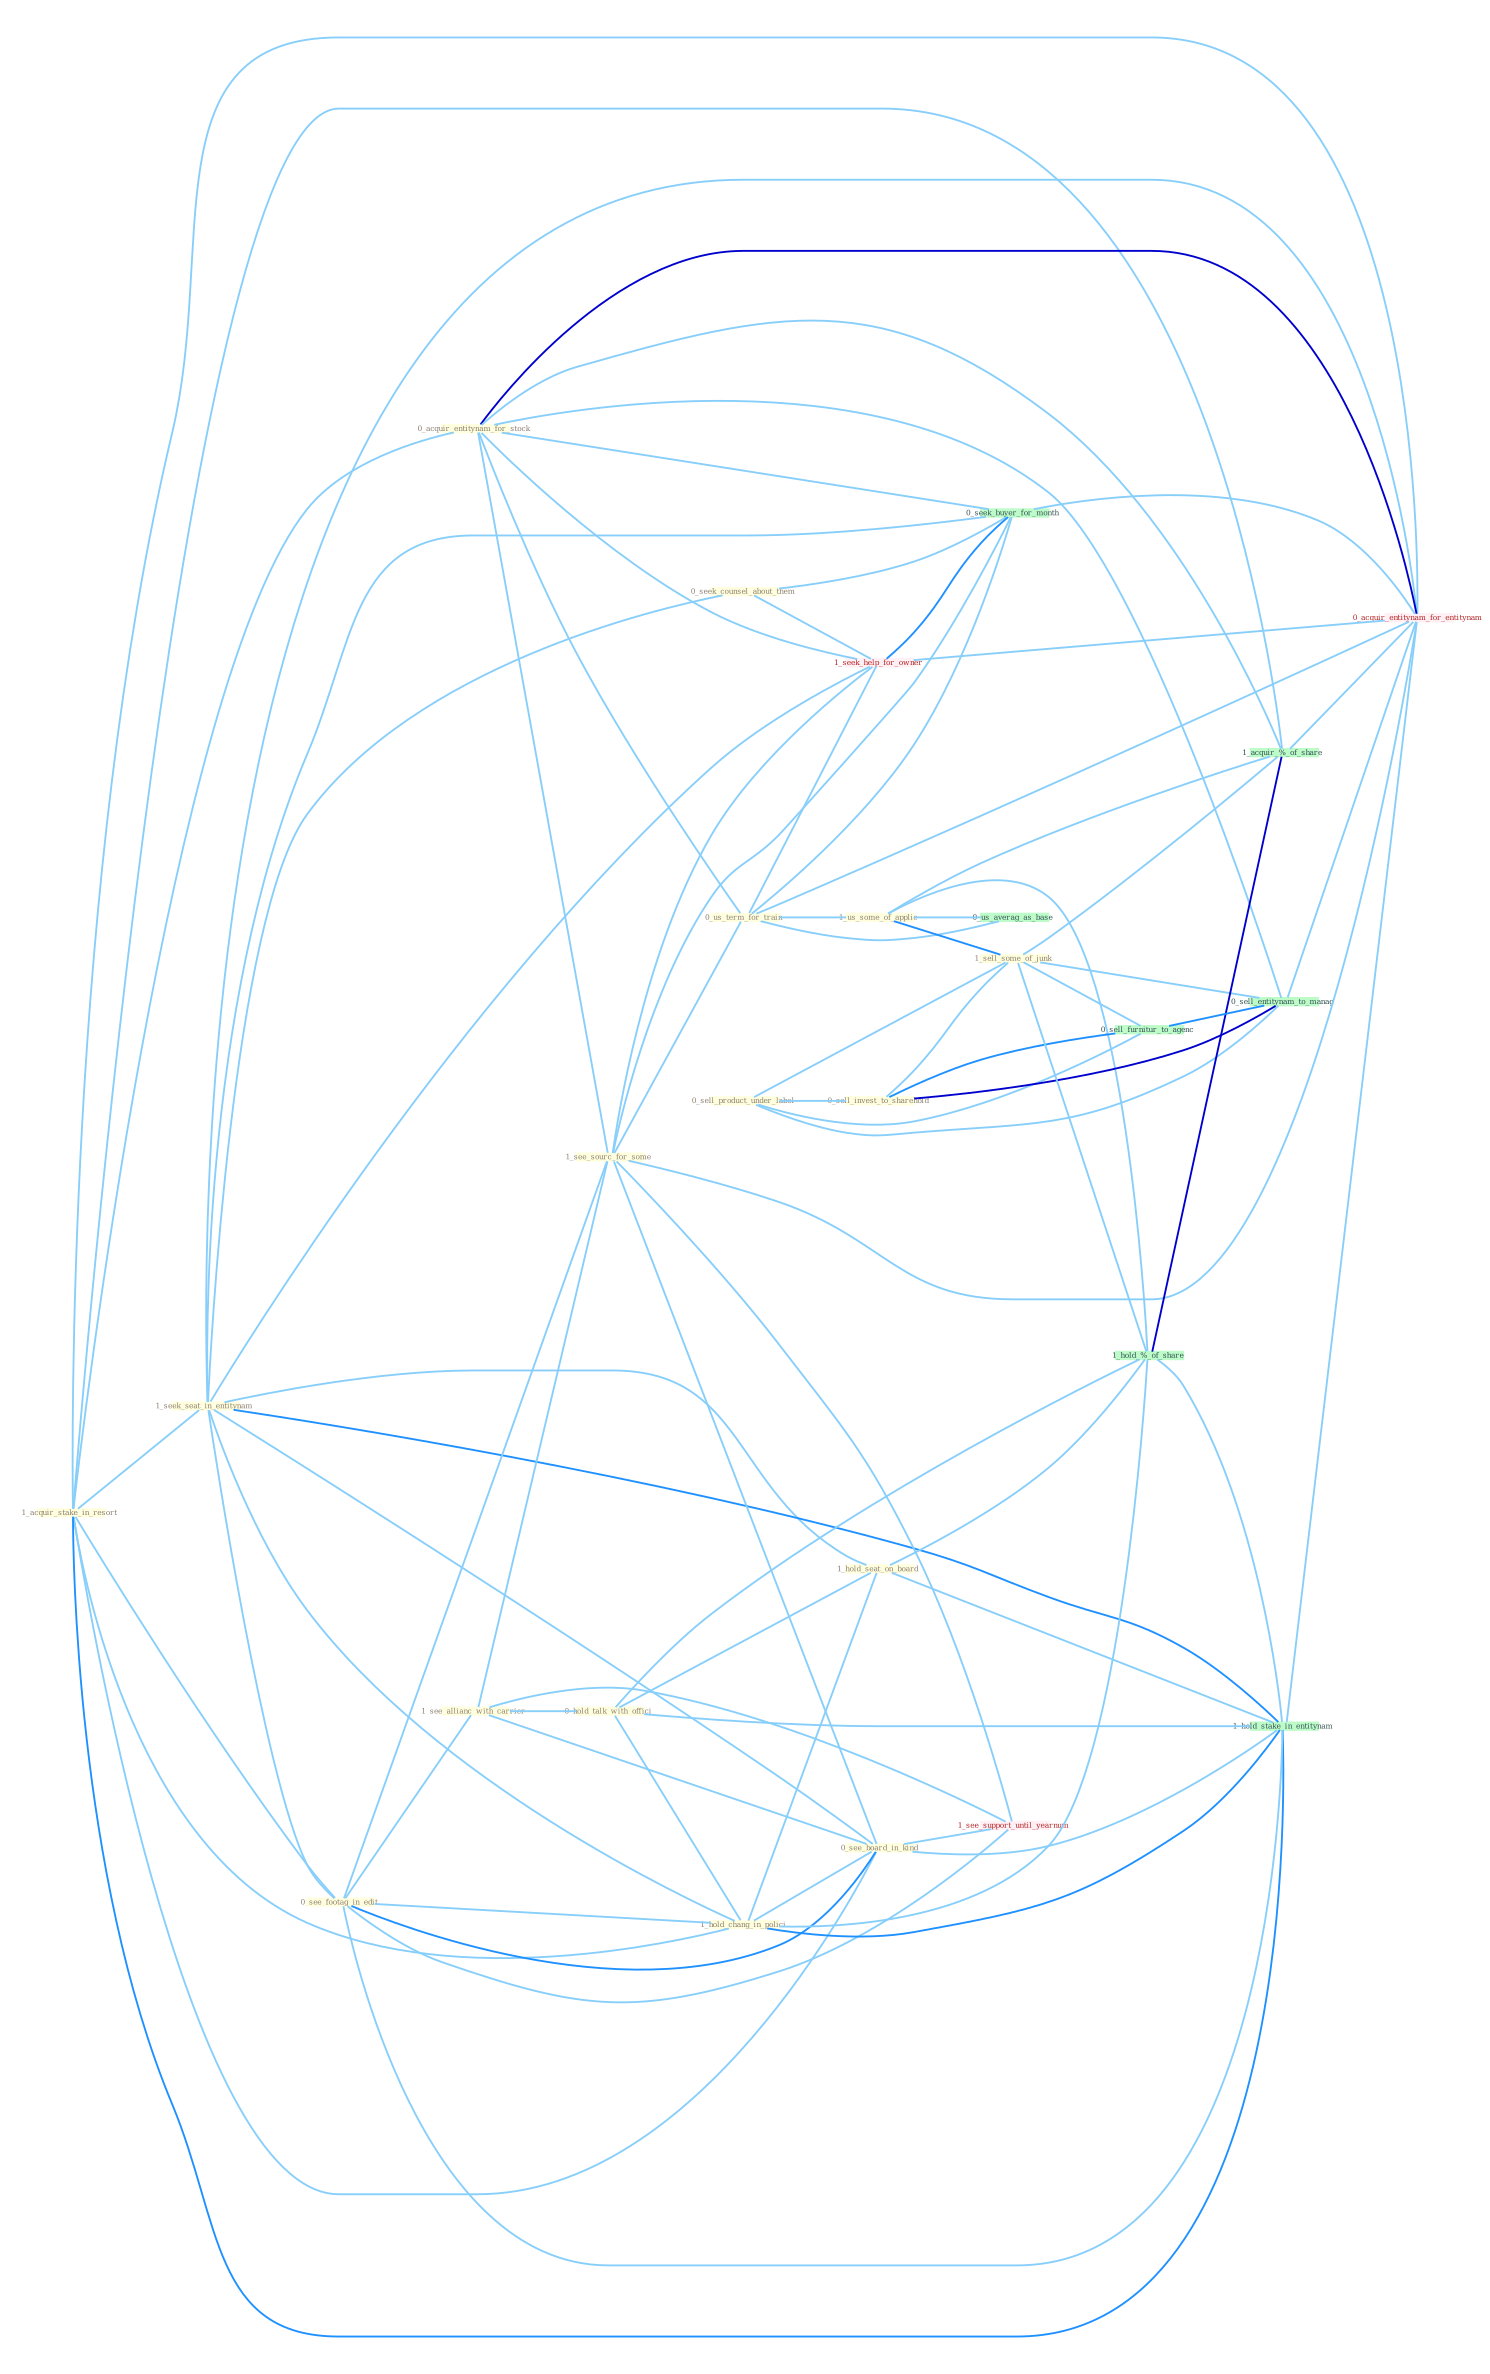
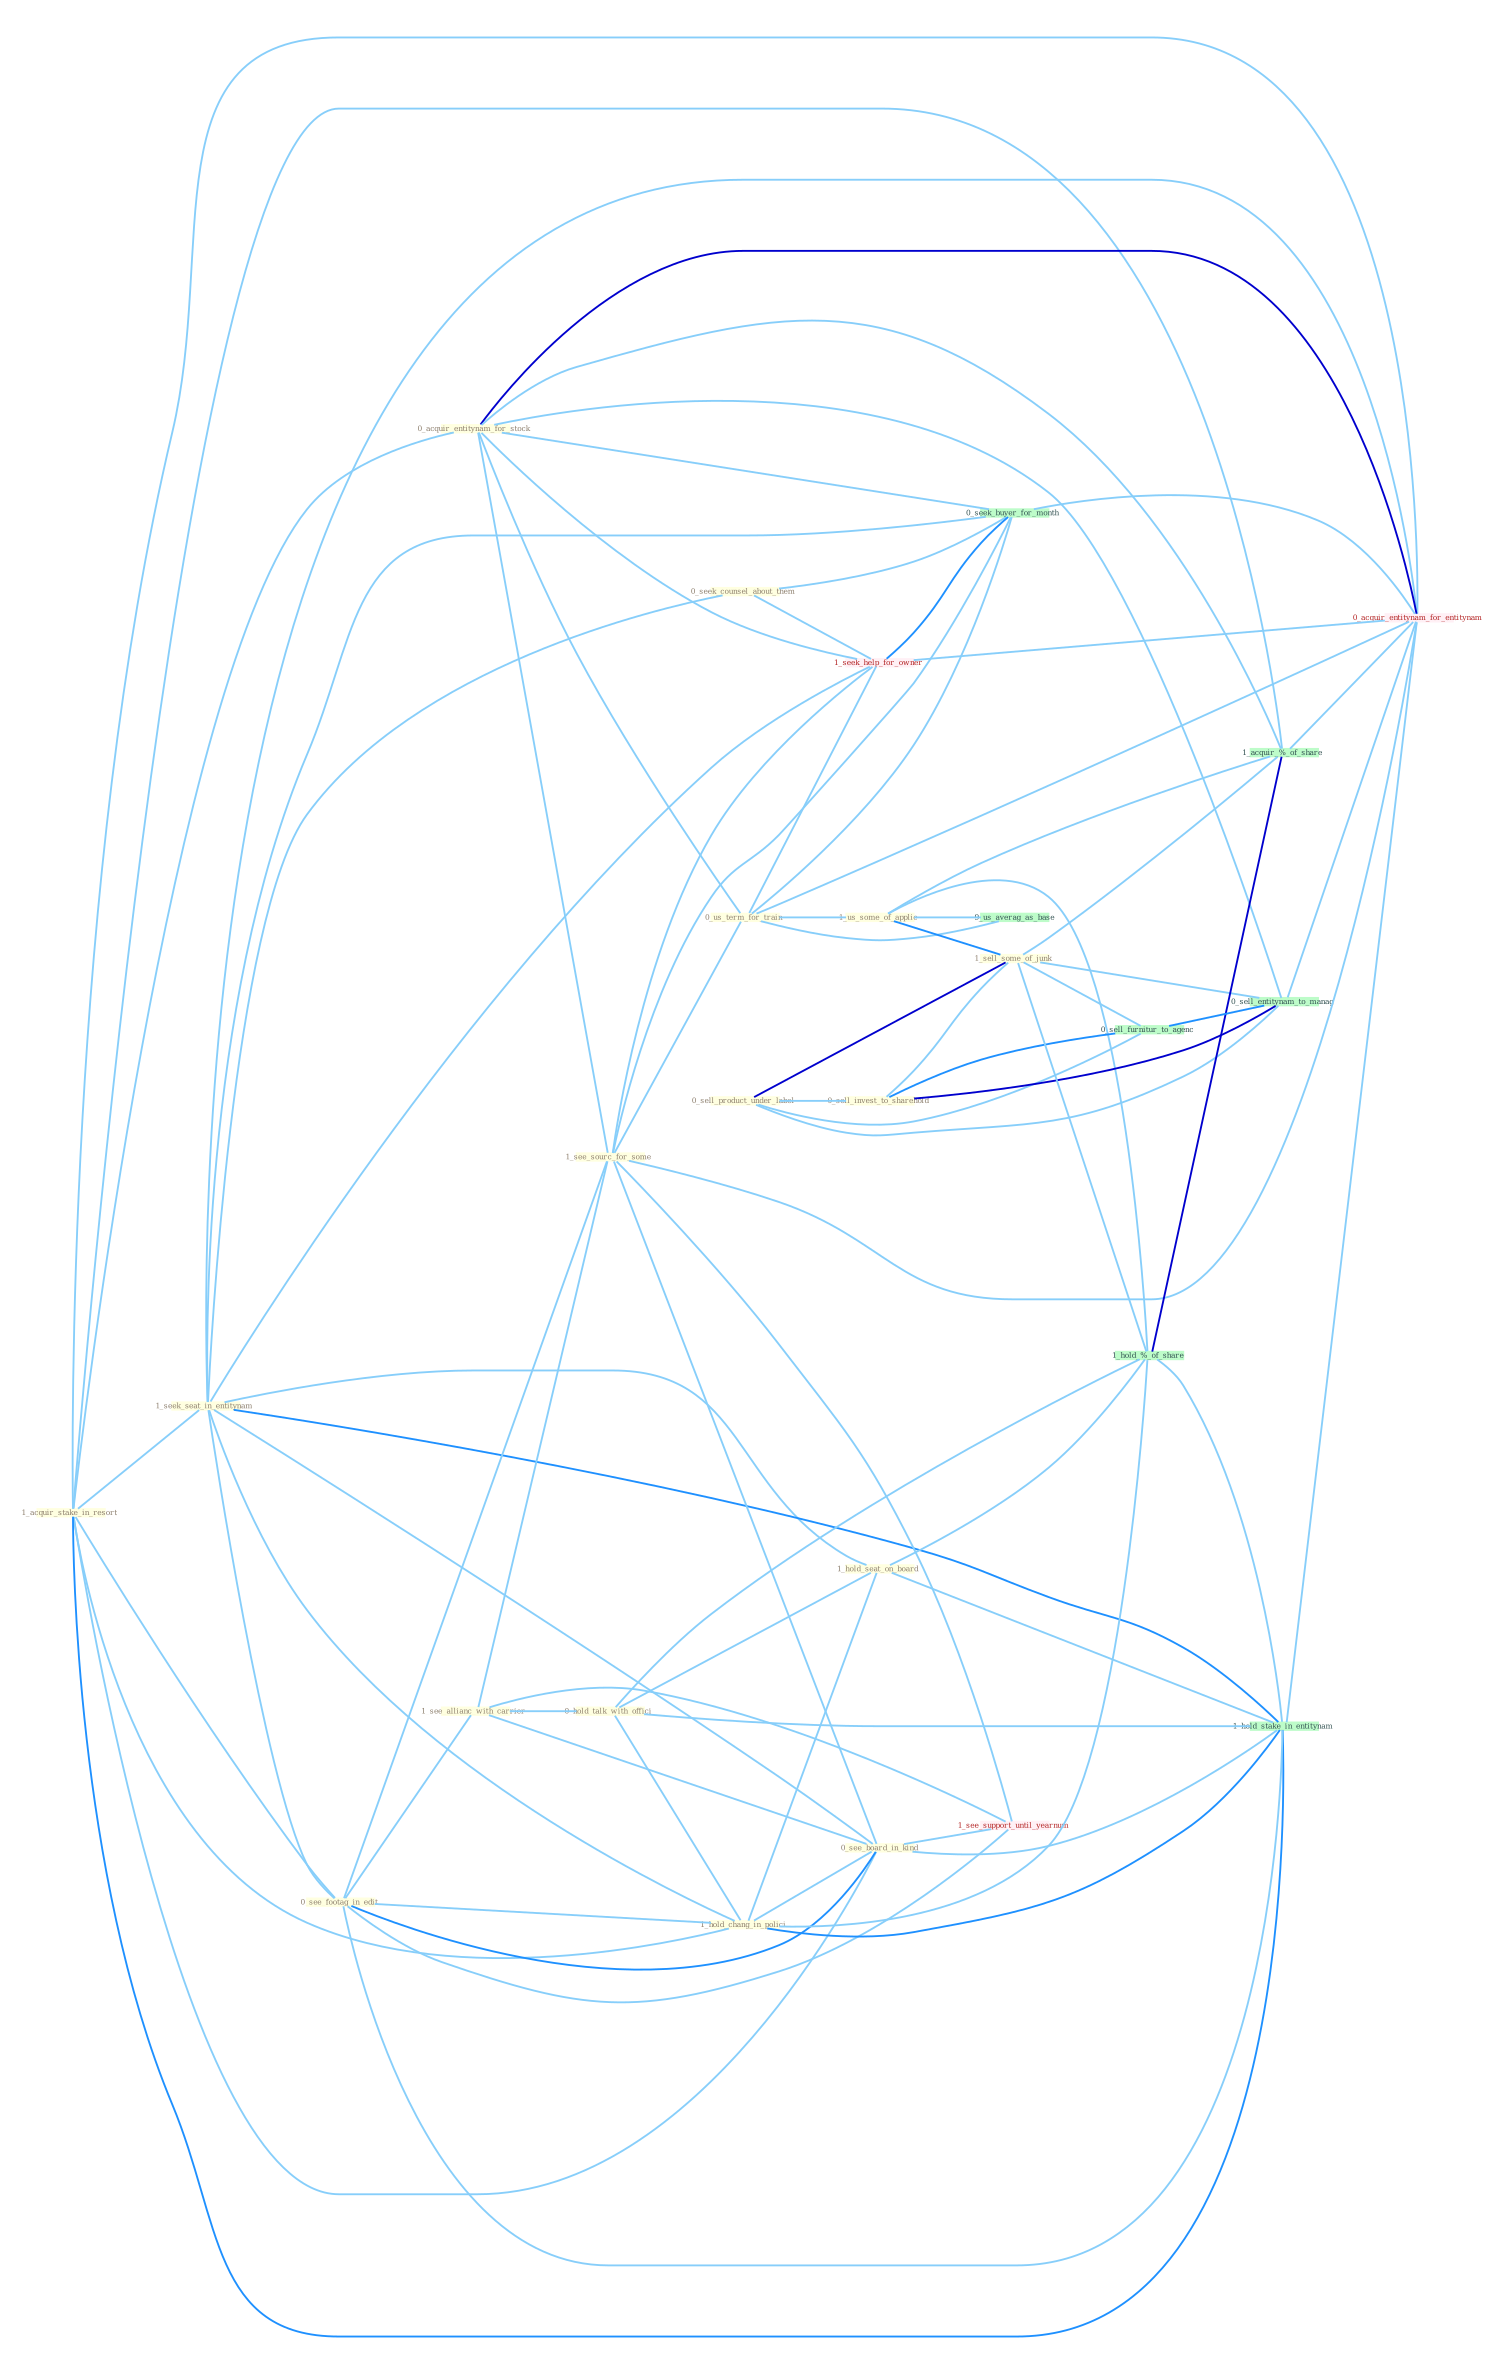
node "0_us_averag_as_base": label "0_us_averag_as_base" -> "9_us_averag_as_base"
edge "1_sell_some_of_junk" -- "0_sell_product_under_label": color #87cefa -> #0000cd
